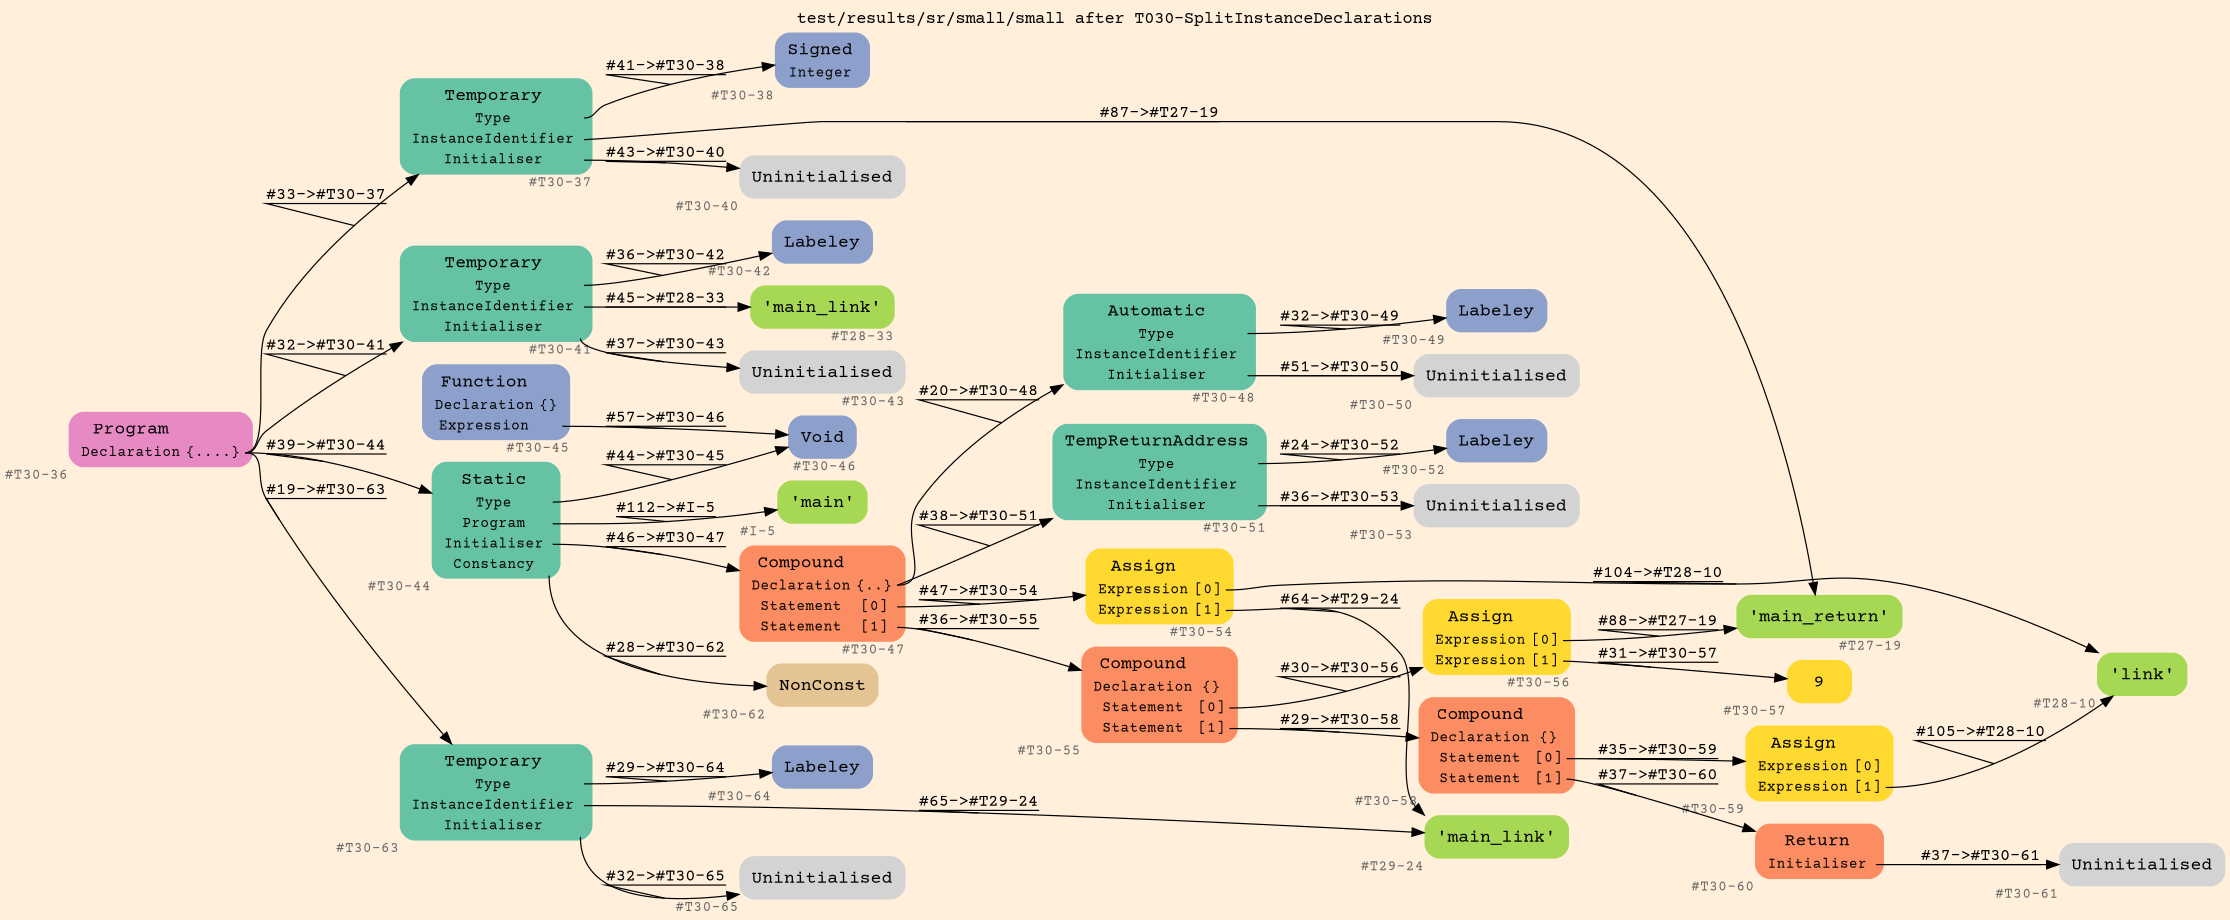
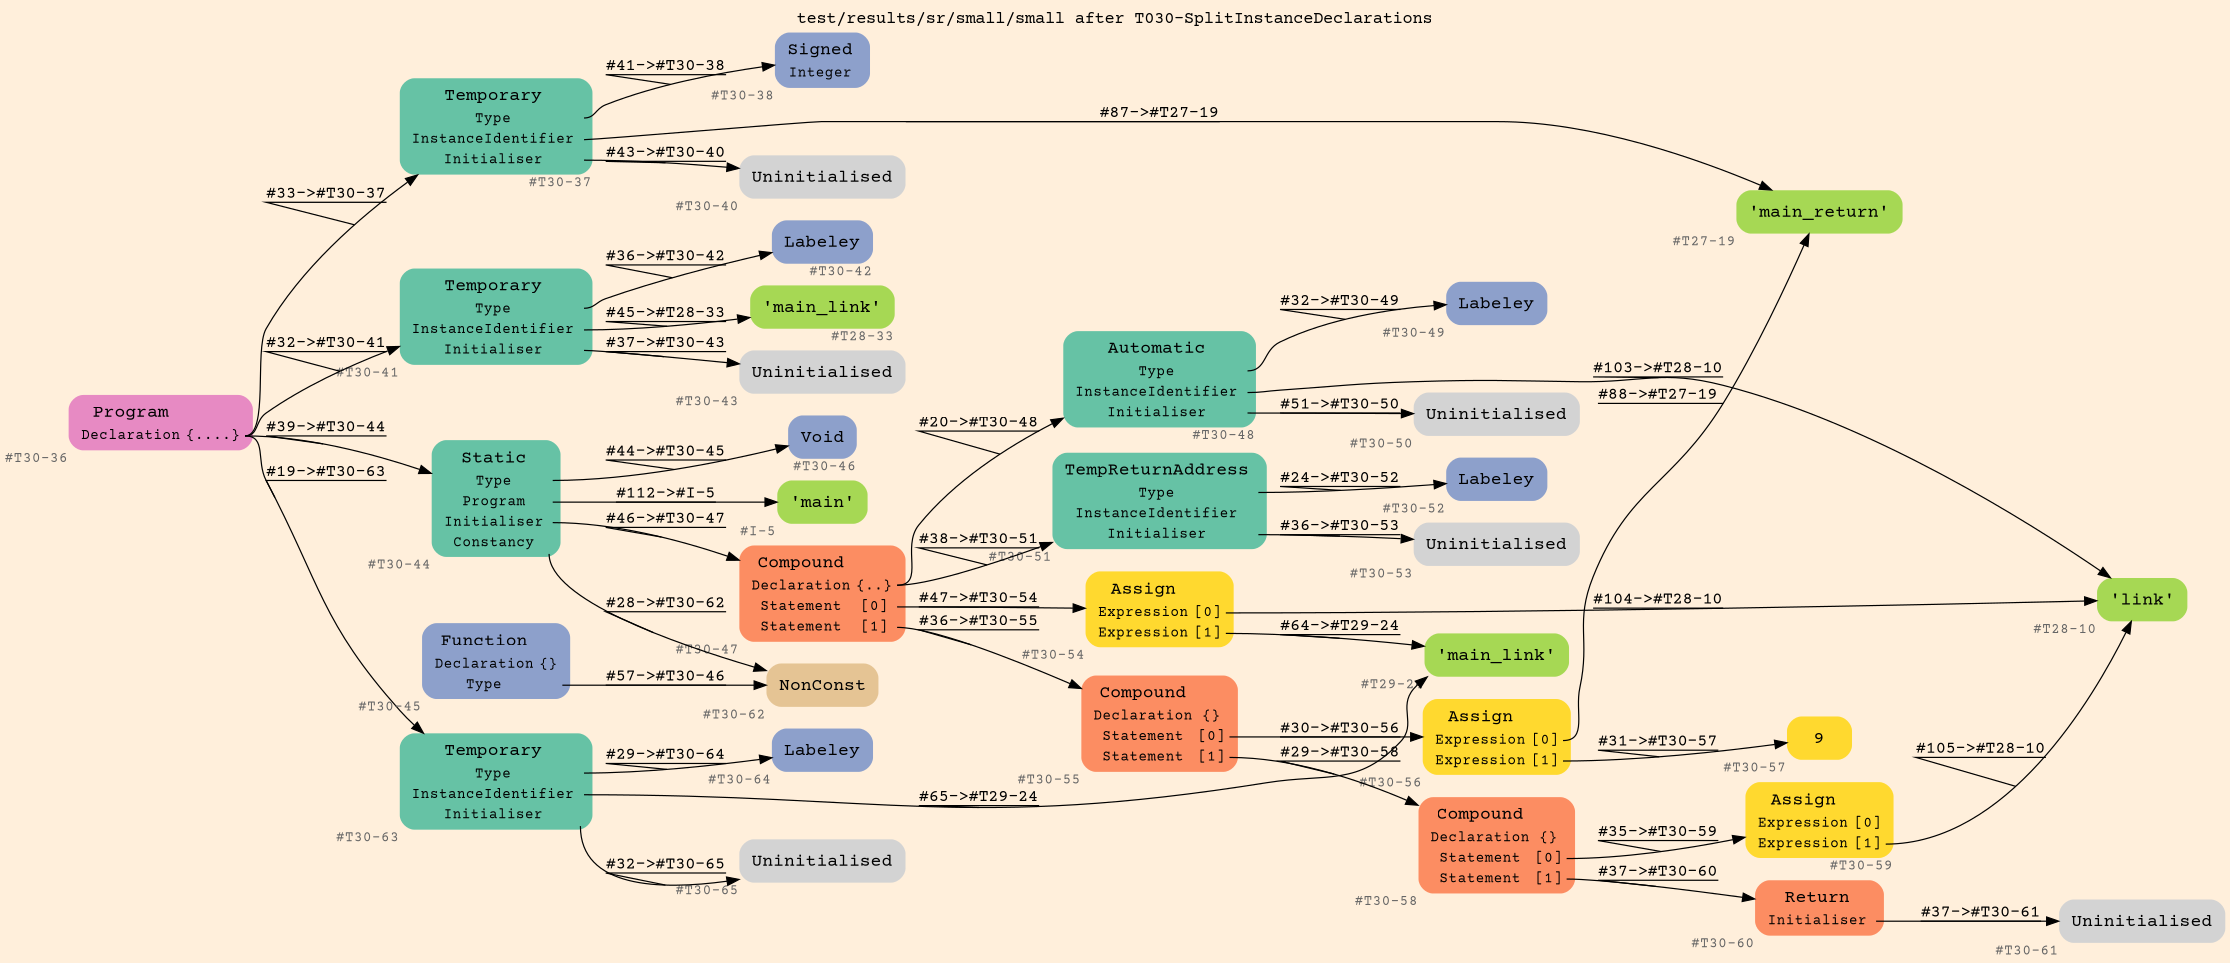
edge "Automatic" -> "'link'": added, label "#103->#T28-10"
node "Function": text "Expression" -> "Type"
edge "Function" -> "Void": now "Function" -> "NonConst"
